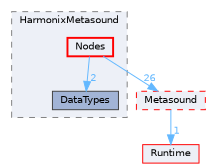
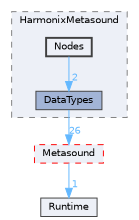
node "Nodes": color red -> grey25
edge "Nodes" -> "Metasound": now "DataTypes" -> "Metasound"
node "Runtime": color red -> grey25
